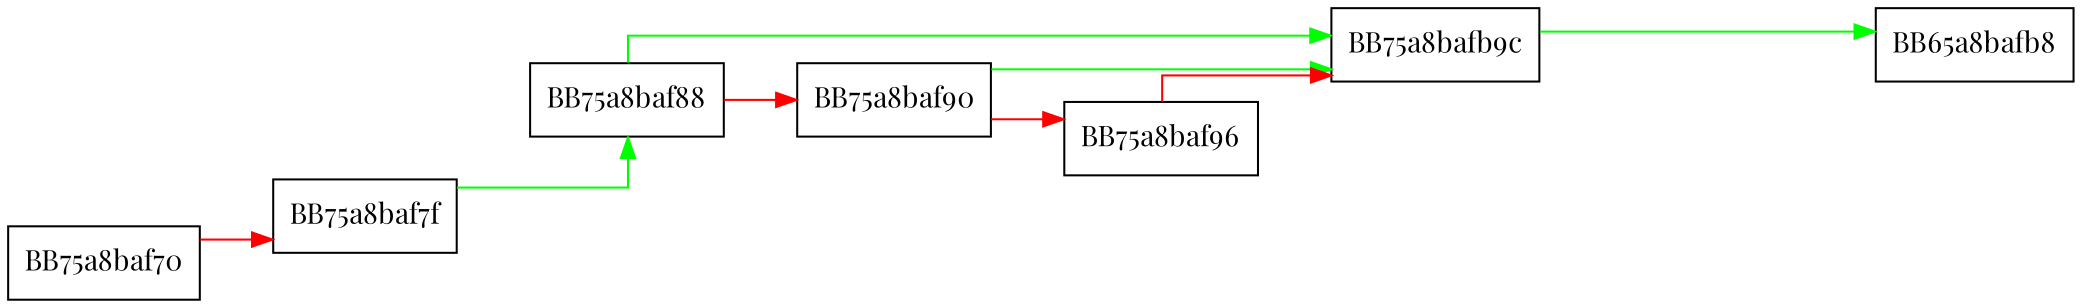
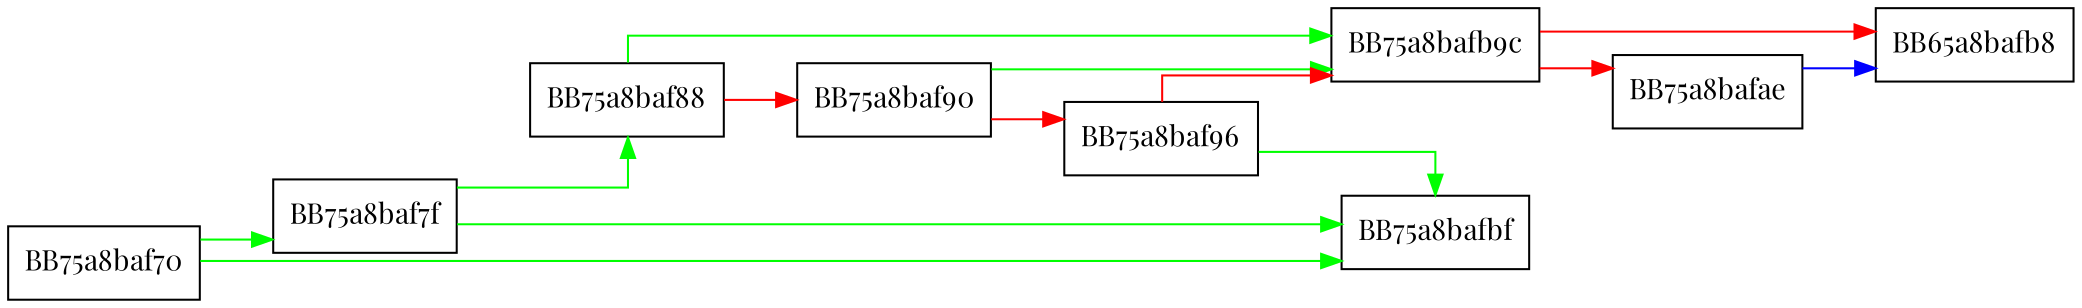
edge "BB75a8bafb9c" -> "BB65a8bafb8": color green -> red
node "BB75a8bafae": added
node "BB75a8bafbf": added
edge "BB75a8baf70" -> "BB75a8baf7f": color red -> green
